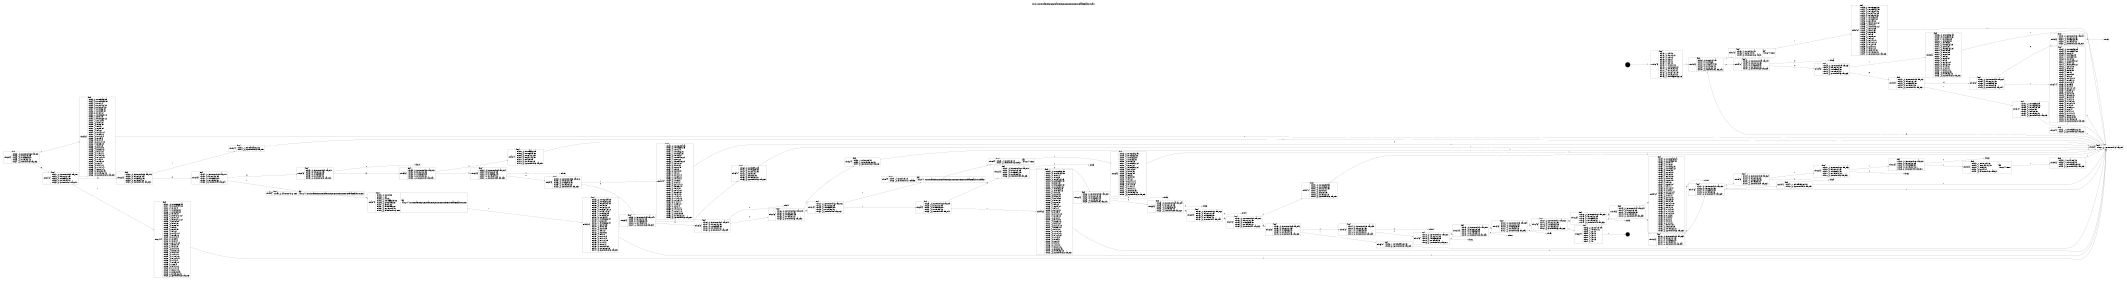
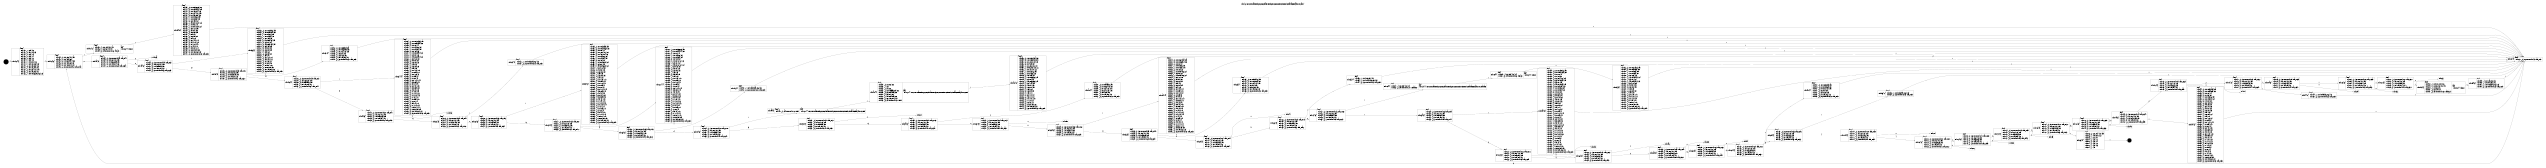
node "0x401515 [25]": added
edge "0x4017d1 [25]" -> "0x402150 [5]": now "0x401f49 [134]" -> "0x402150 [5]"
